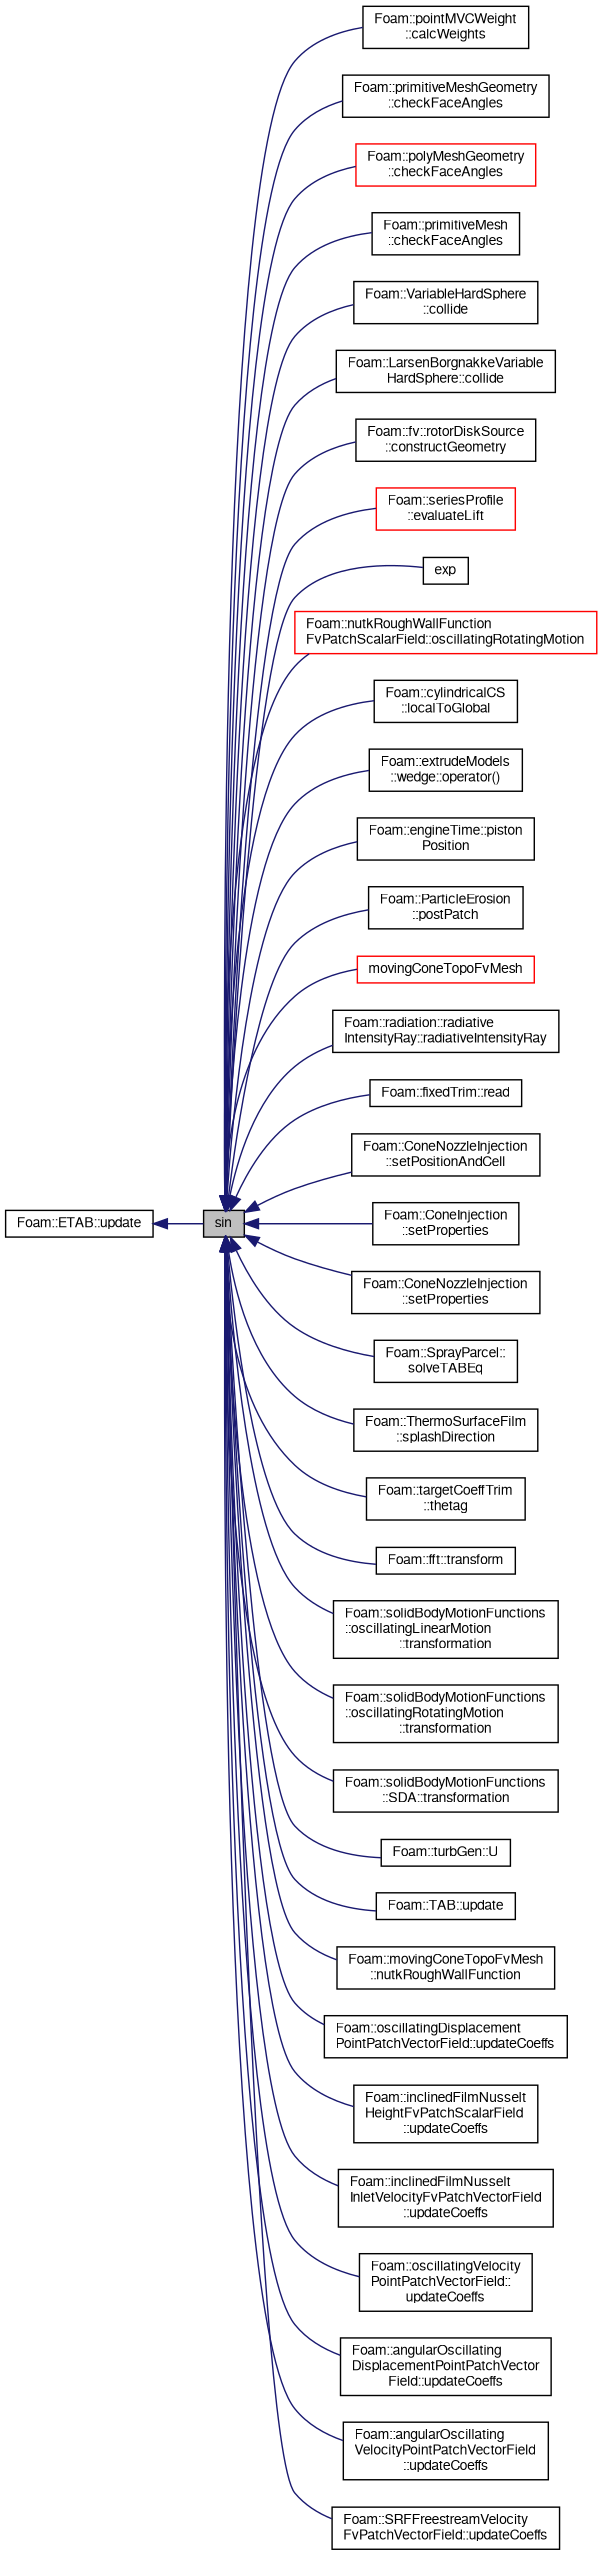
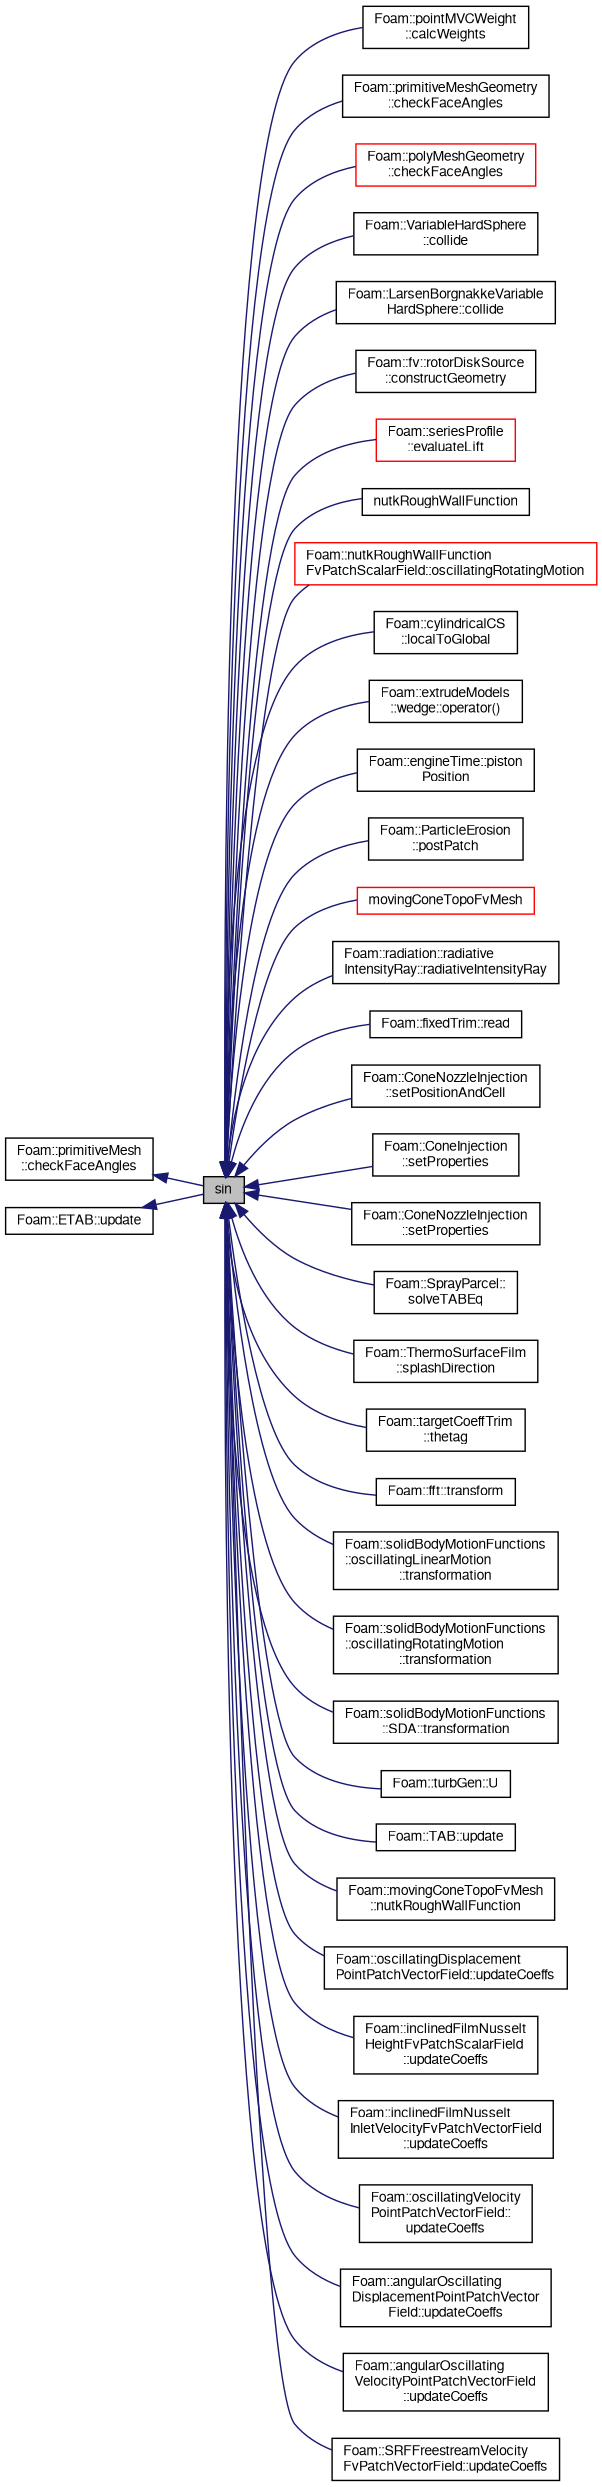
node "exp": label "exp" -> "nutkRoughWallFunction"
edge "Foam::primitiveMesh ::checkFaceAngles" -> "sin": reversed
